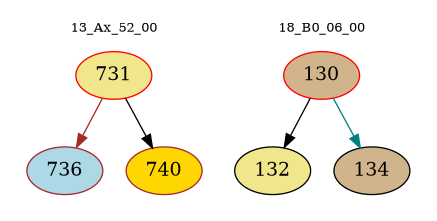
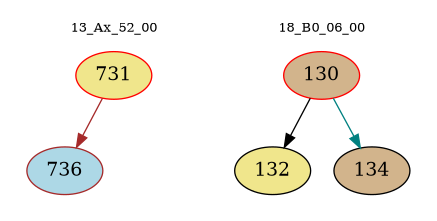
node "740": removed
